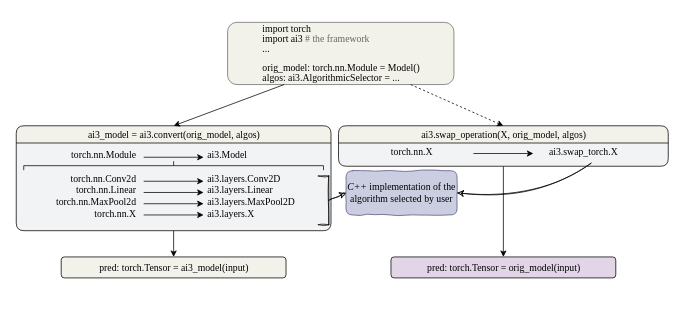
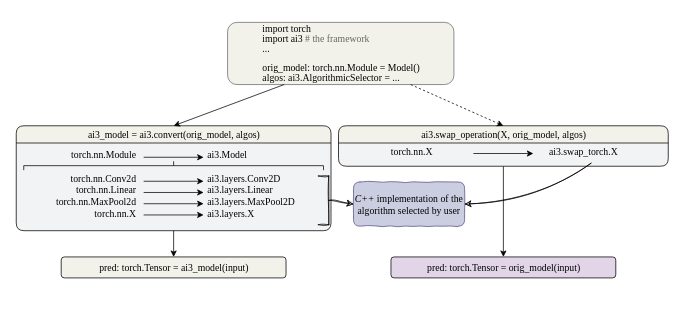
node "C++ implementation of the algorithm selected by user": moved (401, 193) -> (409, 204)
